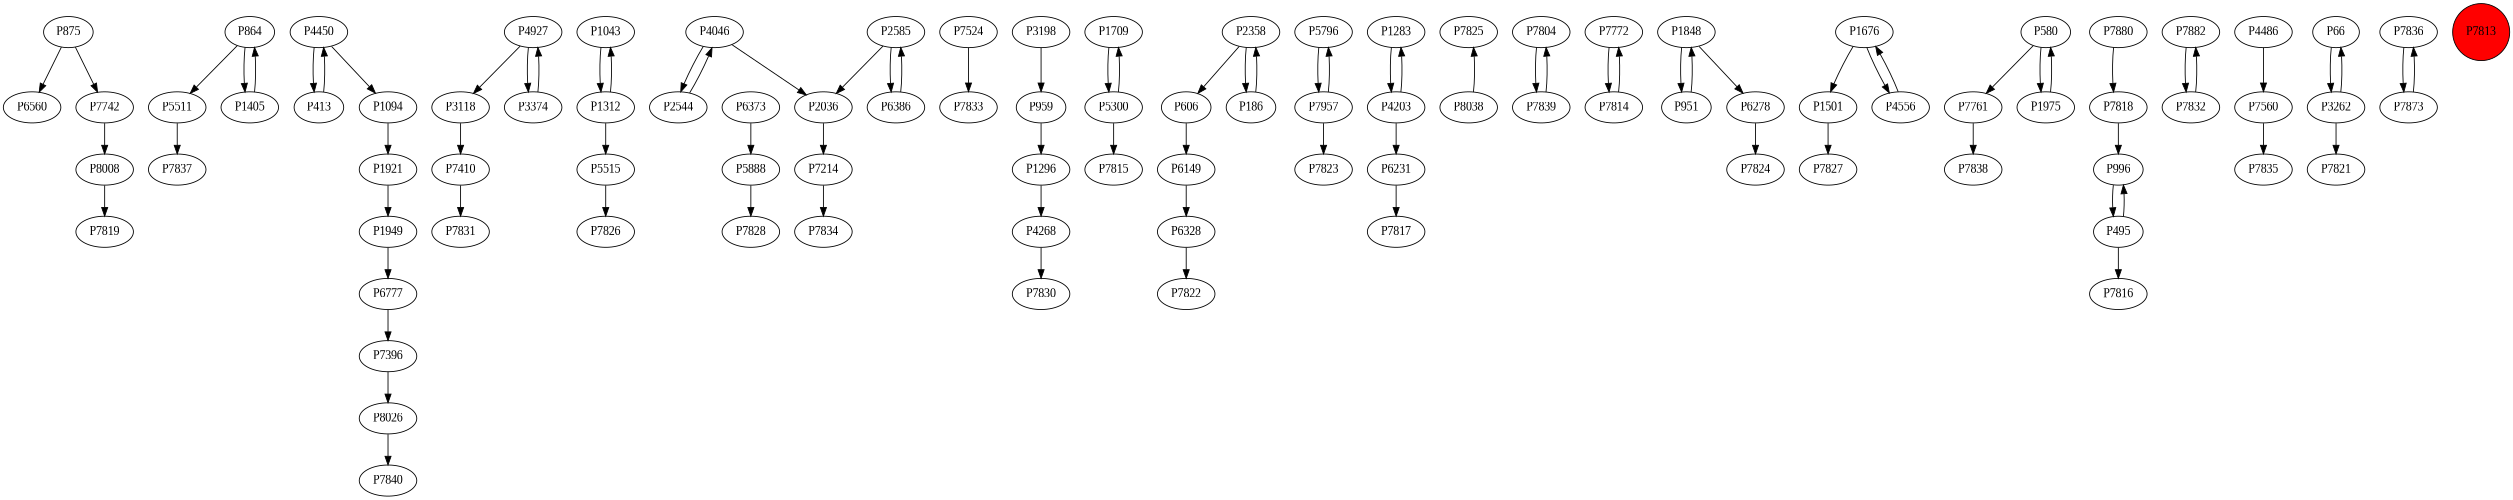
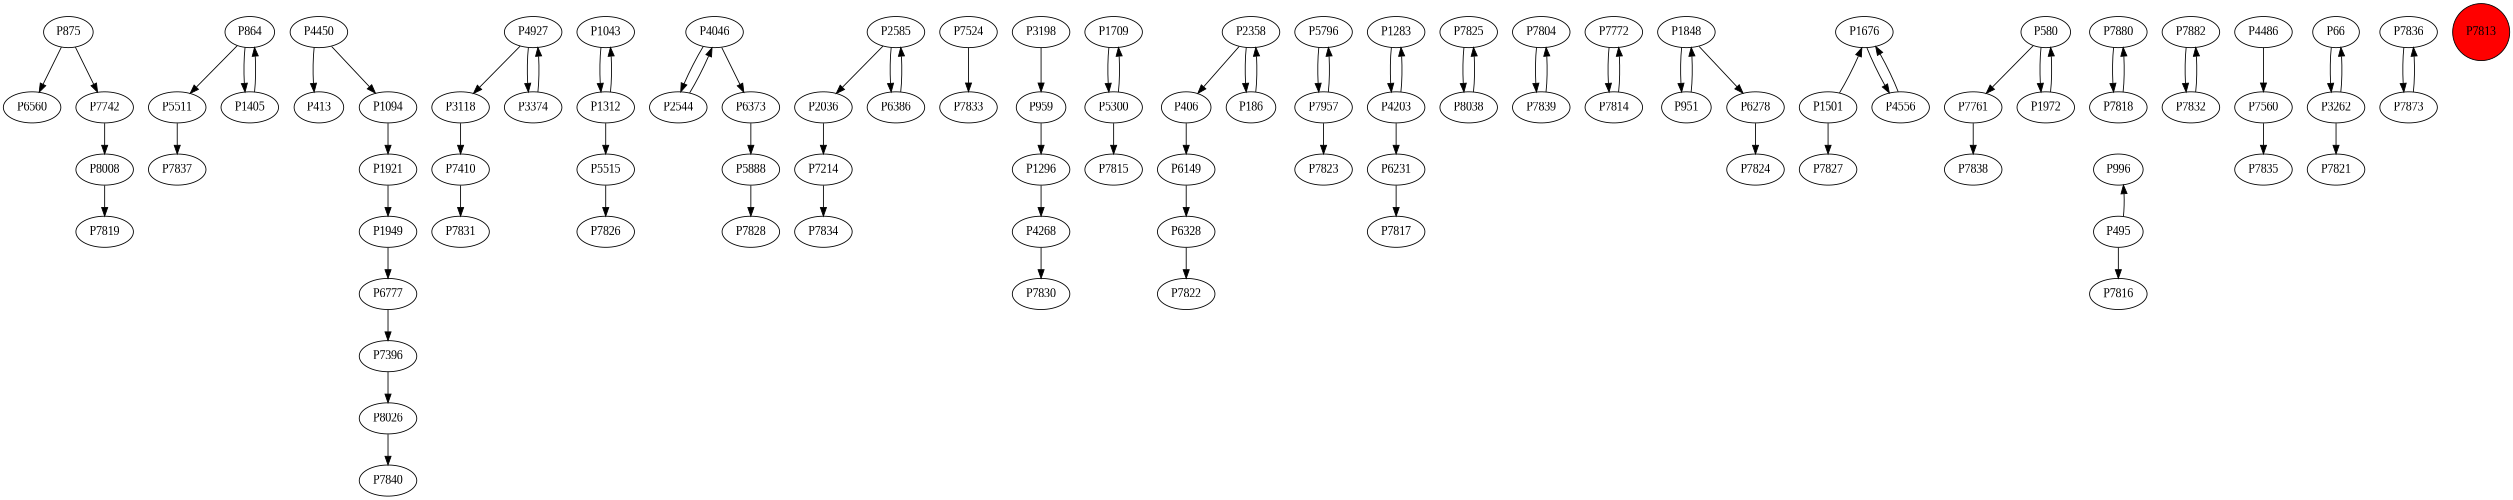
edge "P7825" -> "P8038": added
edge "P1676" -> "P1501": reversed
edge "P4046" -> "P2036": now "P4046" -> "P6373"
edge "P413" -> "P4450": removed
node "P606": label "P606" -> "P406"
node "P1975": label "P1975" -> "P1972"
edge "P7818" -> "P996": now "P7818" -> "P7880"
edge "P996" -> "P495": removed
